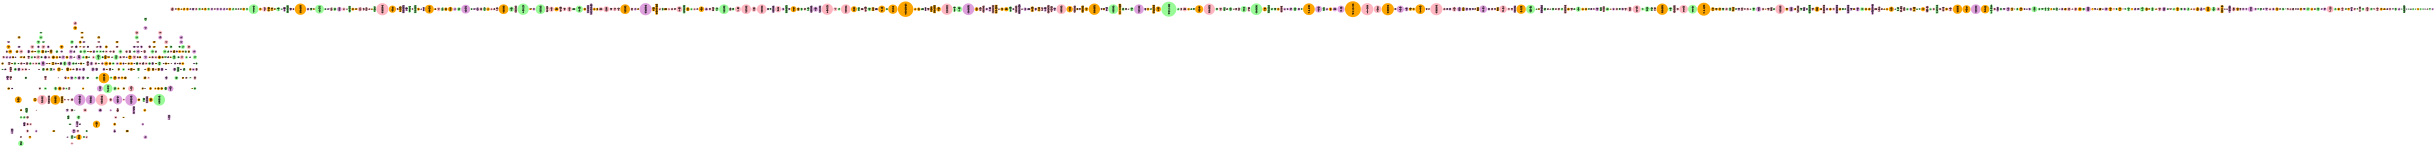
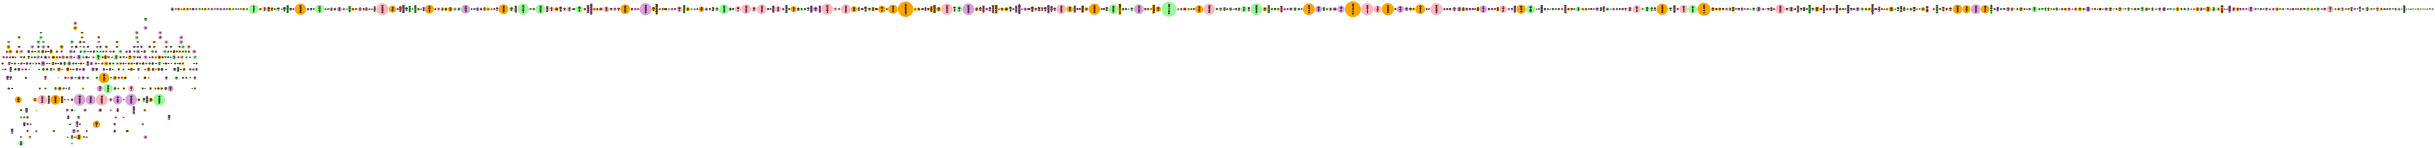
node "# 0x3912 JUMPDEST PUSHX Data": removed
